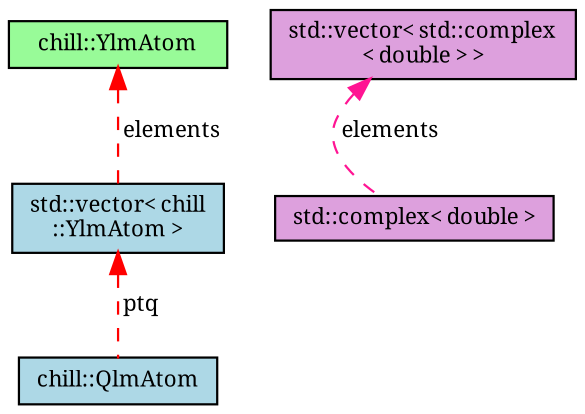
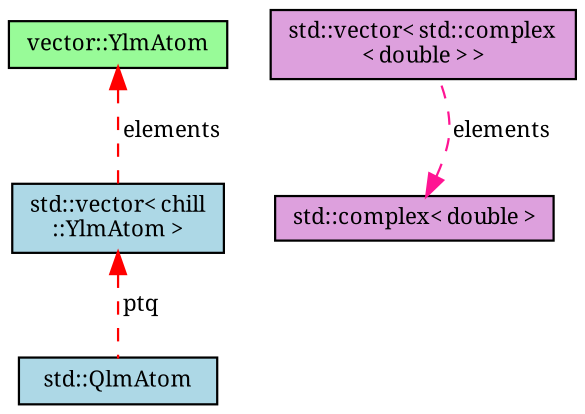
node "chill::YlmAtom": label "chill::YlmAtom" -> "vector::YlmAtom"
edge "std::complex< double >" -> "std::vector< std::complex < double > >": reversed
node "chill::QlmAtom": label "chill::QlmAtom" -> "std::QlmAtom"
